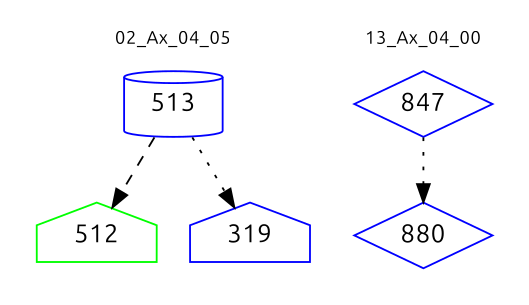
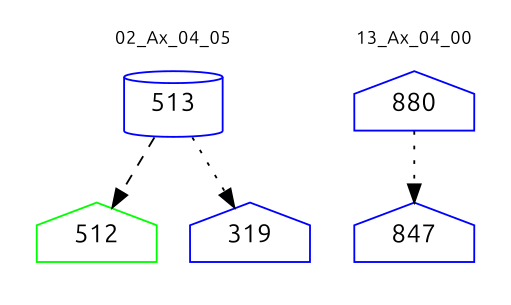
node "847": shape diamond -> house
edge "847" -> "880": reversed
node "880": shape diamond -> house
